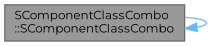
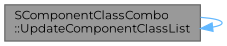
node "SComponentClassCombo ::SComponentClassCombo": label "SComponentClassCombo ::SComponentClassCombo" -> "SComponentClassCombo ::UpdateComponentClassList"
